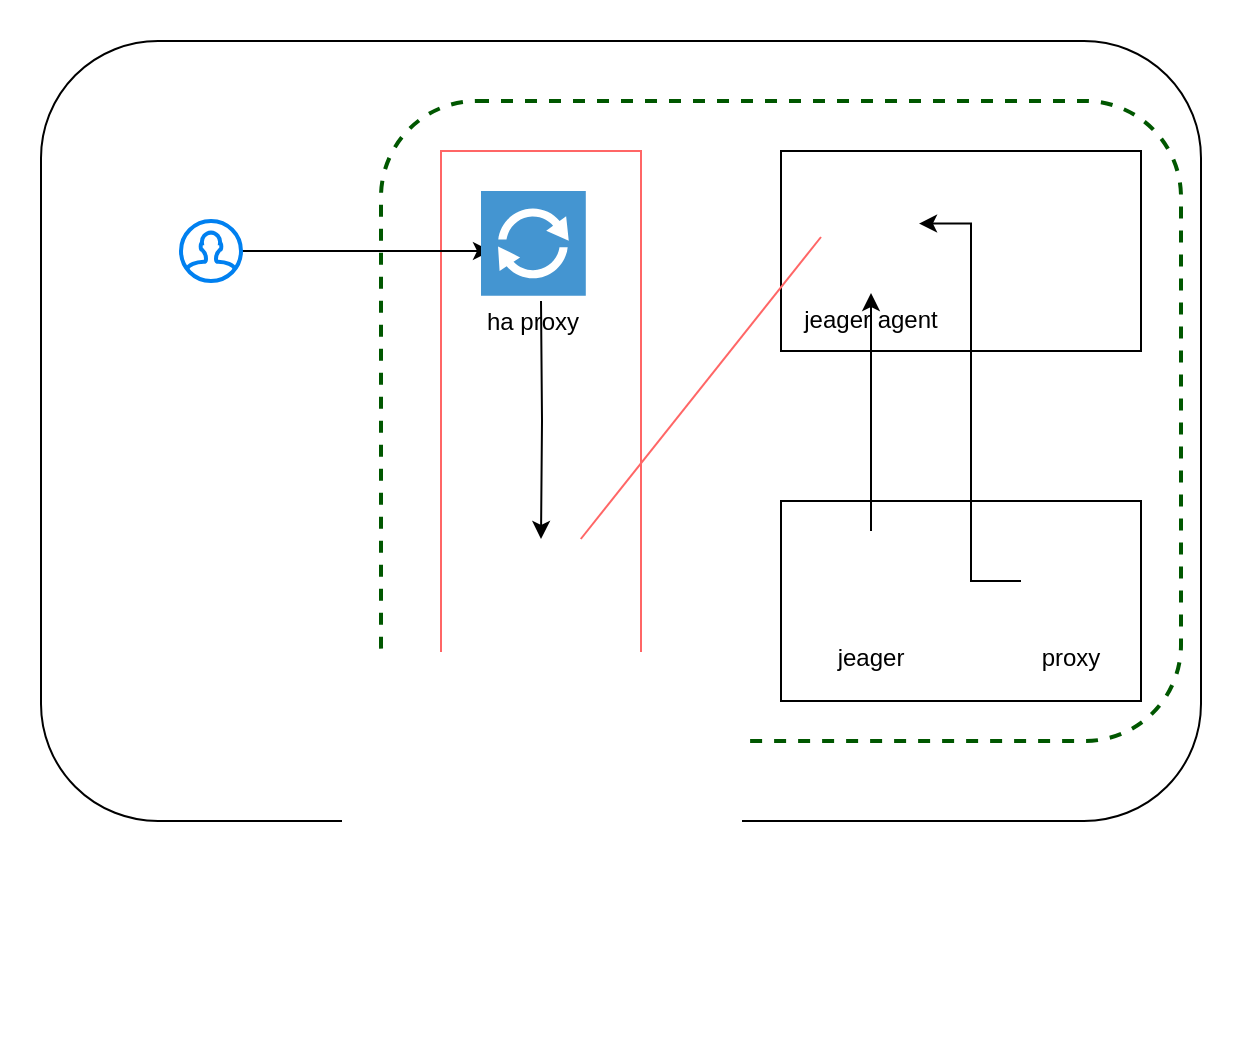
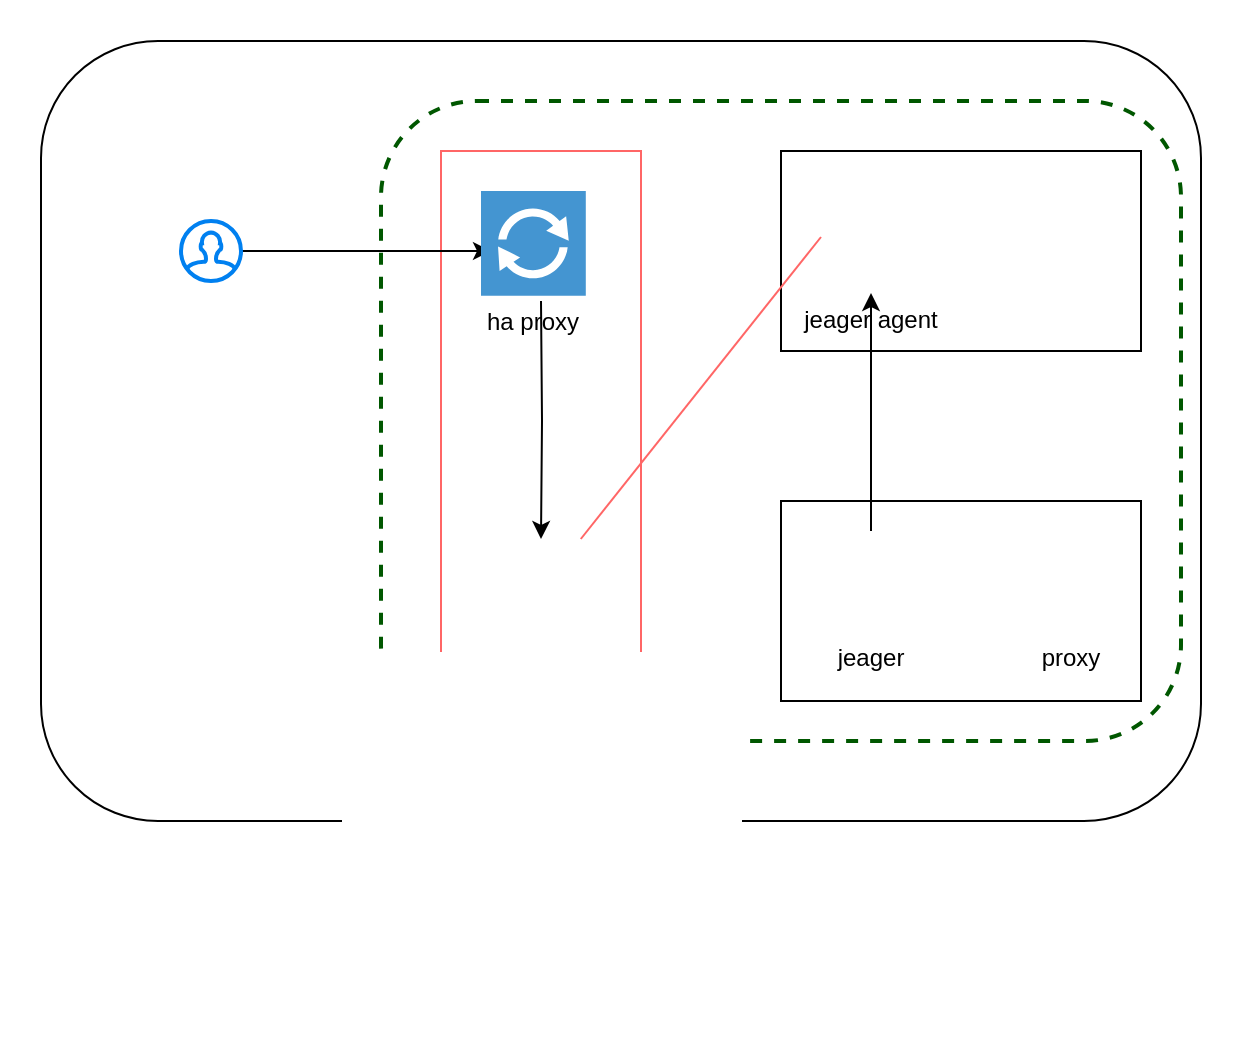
edge "proxy" -> "jeager agent": removed
